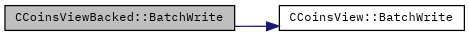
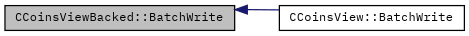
edge "CCoinsViewBacked::BatchWrite" -> "CCoinsView::BatchWrite": reversed
